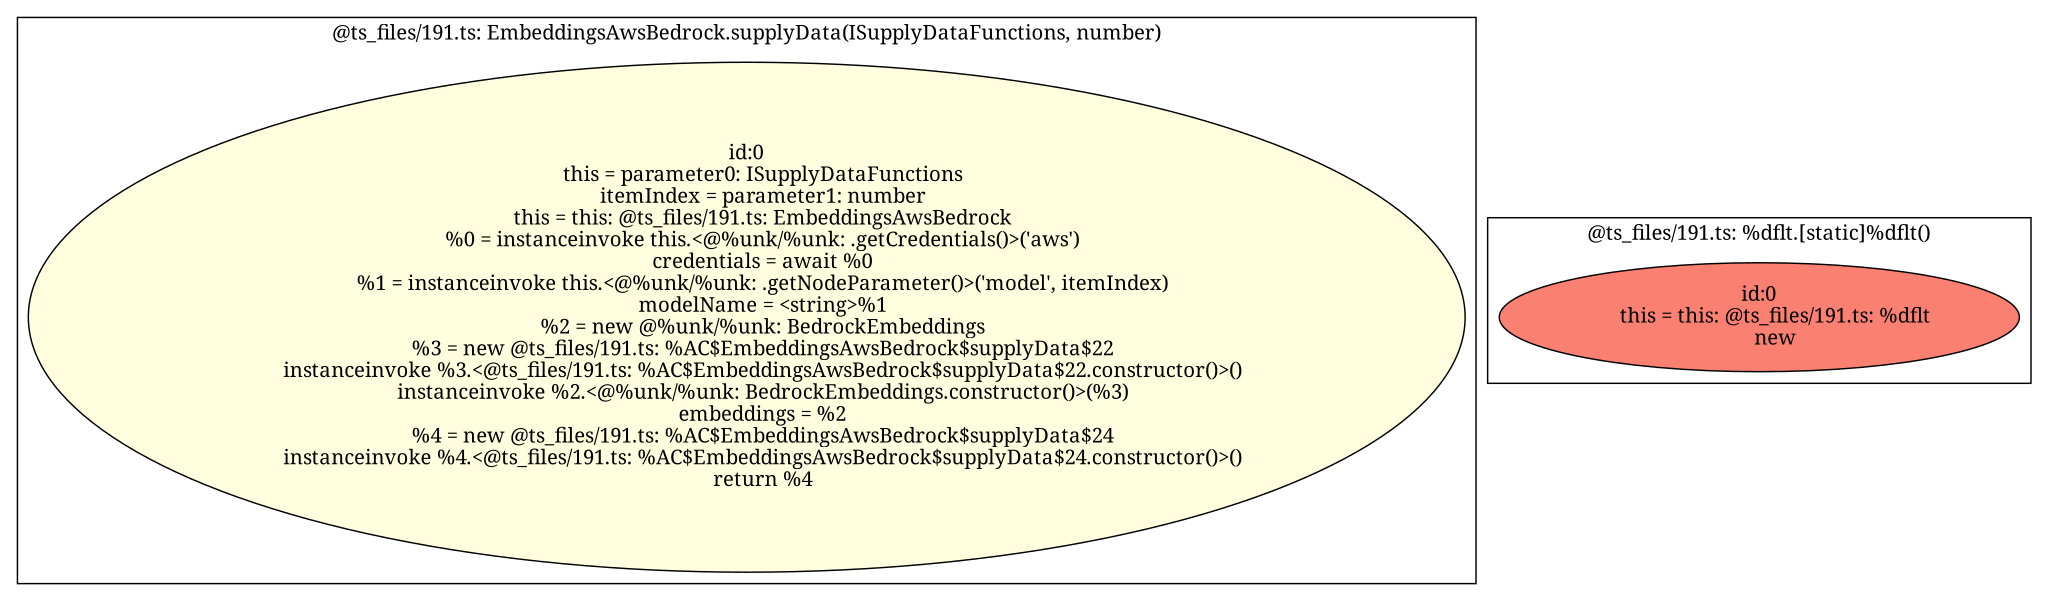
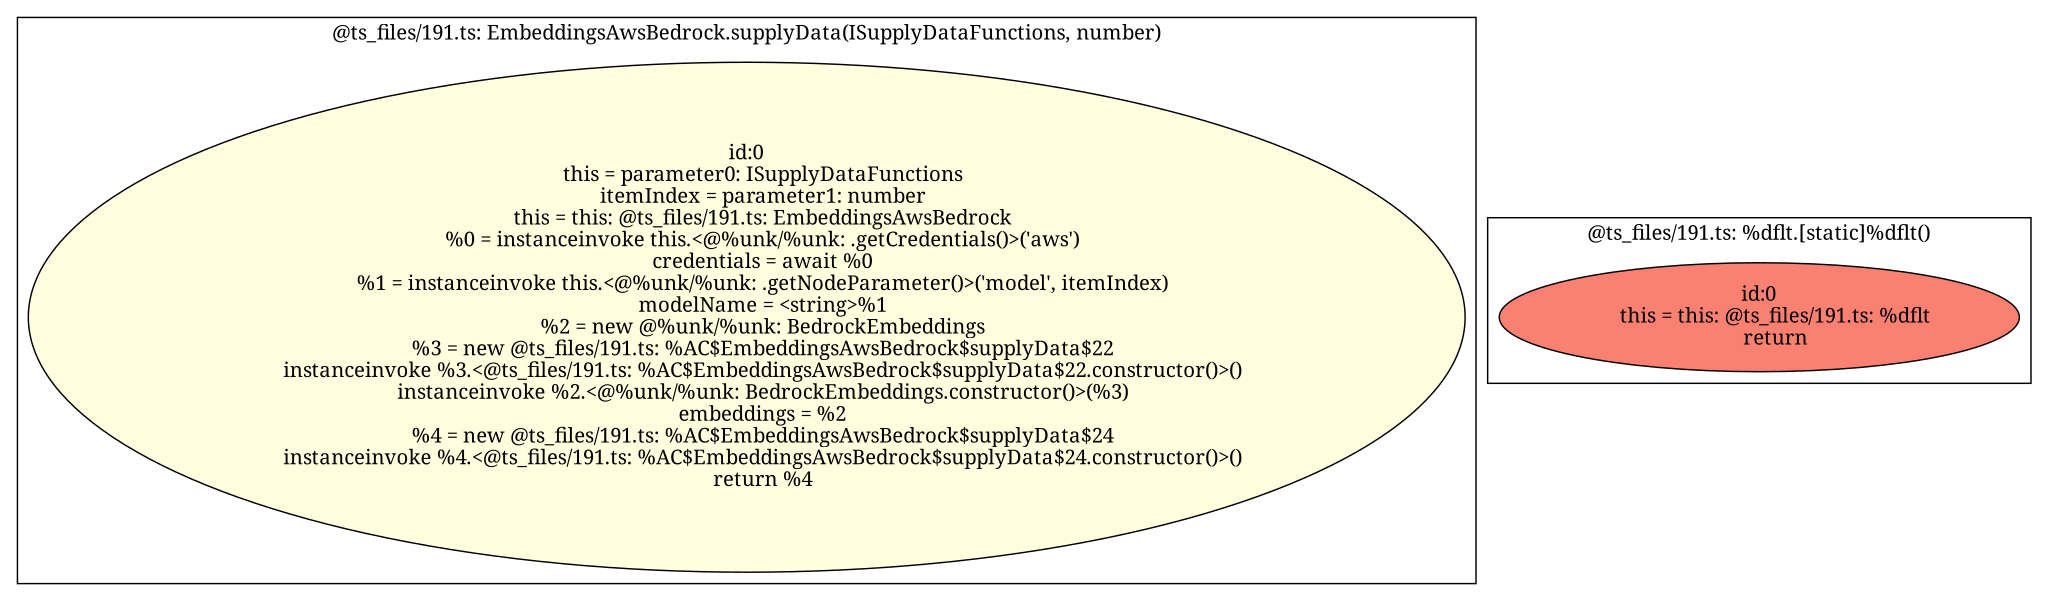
node "id:0 this = this: @ts_files/191.ts: %dflt new": label "id:0 this = this: @ts_files/191.ts: %dflt new" -> "id:0 this = this: @ts_files/191.ts: %dflt return"
